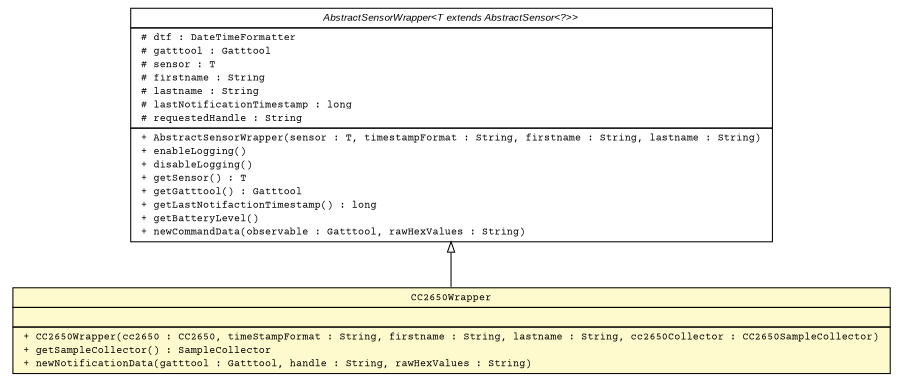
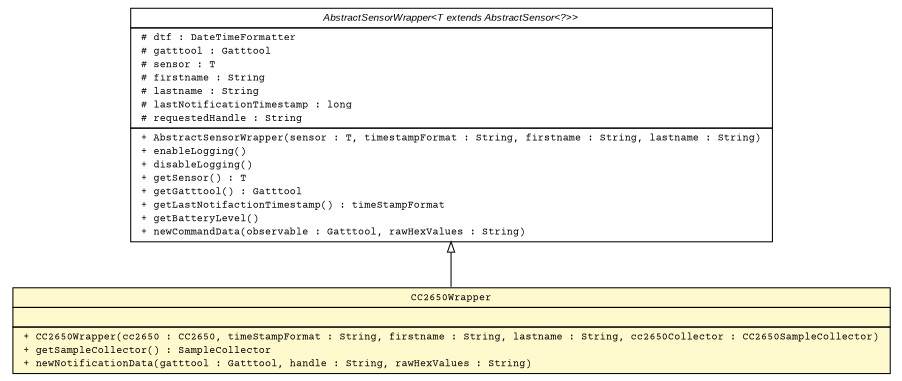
node "AbstractSensorWrapper<T extends AbstractSensor<?>>": text "+ getLastNotifactionTimestamp() : long" -> "+ getLastNotifactionTimestamp() : timeStampFormat"
